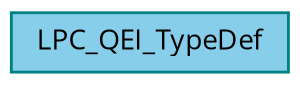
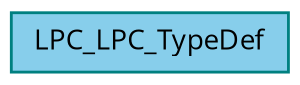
node "LPC_QEI_TypeDef": label "LPC_QEI_TypeDef" -> "LPC_LPC_TypeDef"
